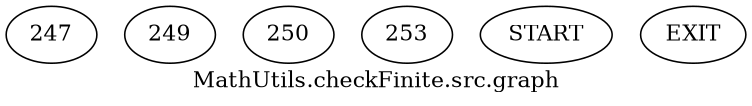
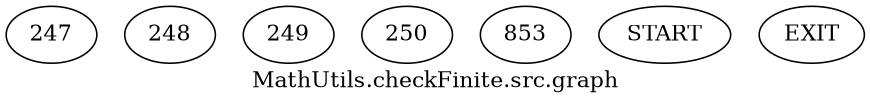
node "248": added
node "253": label "253" -> "853"
